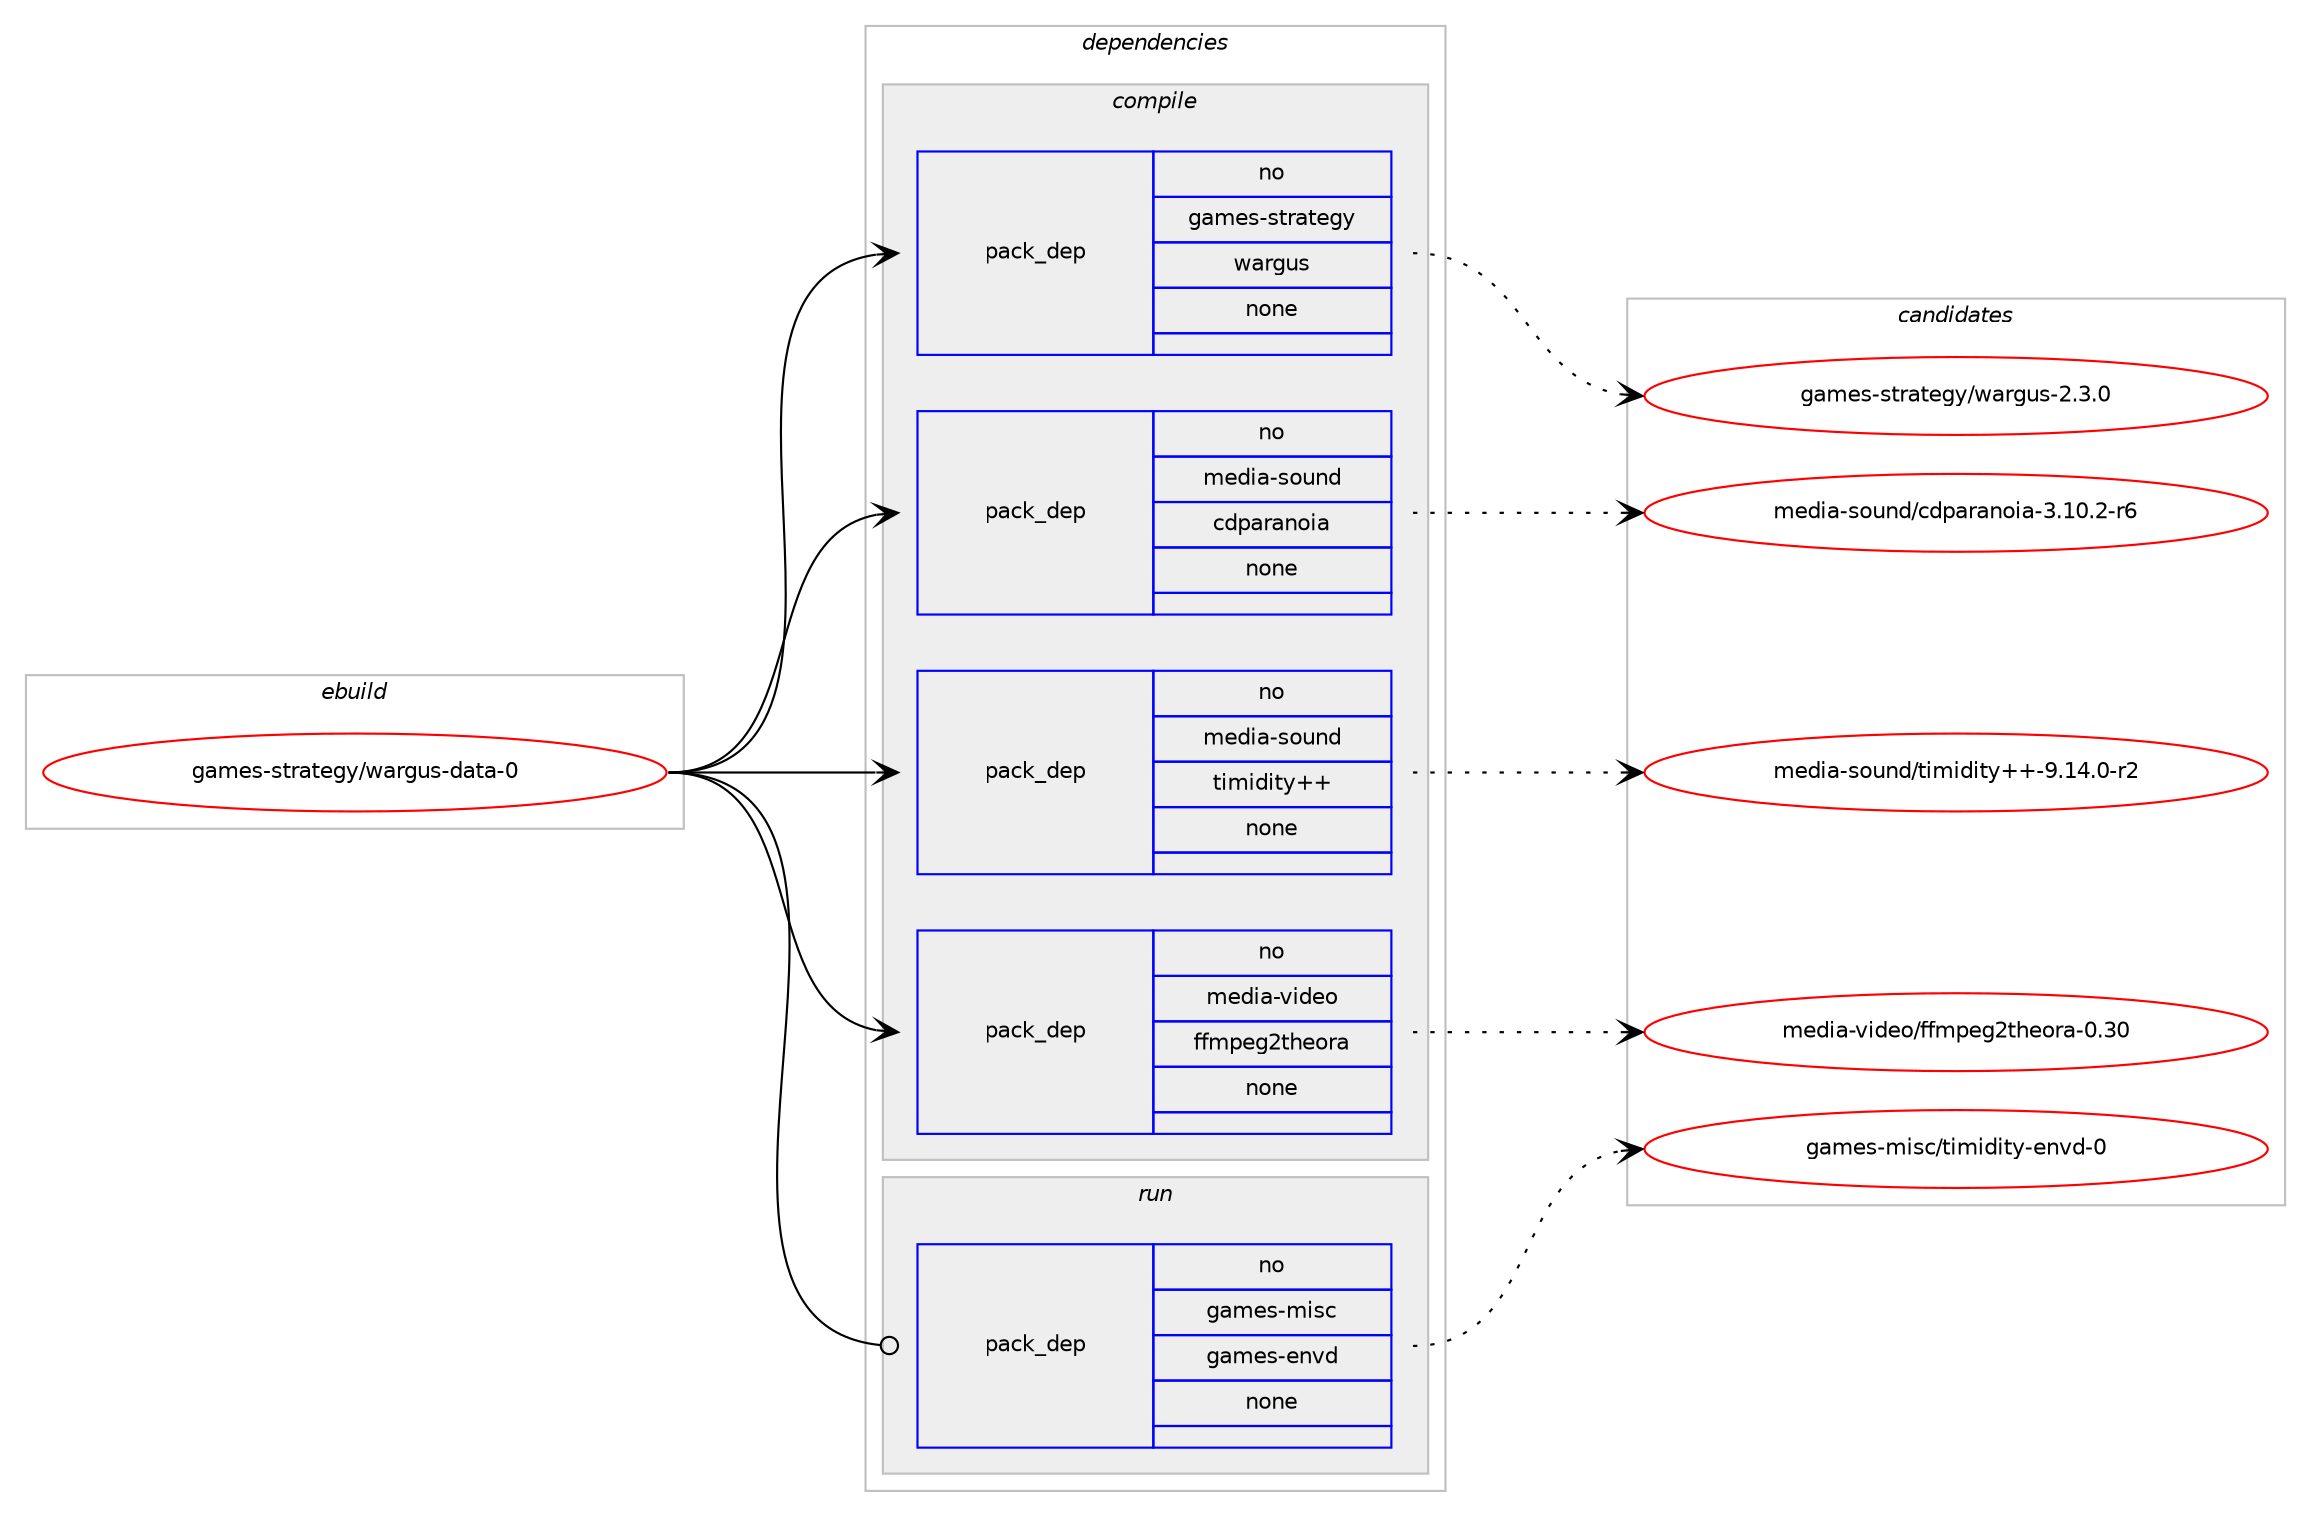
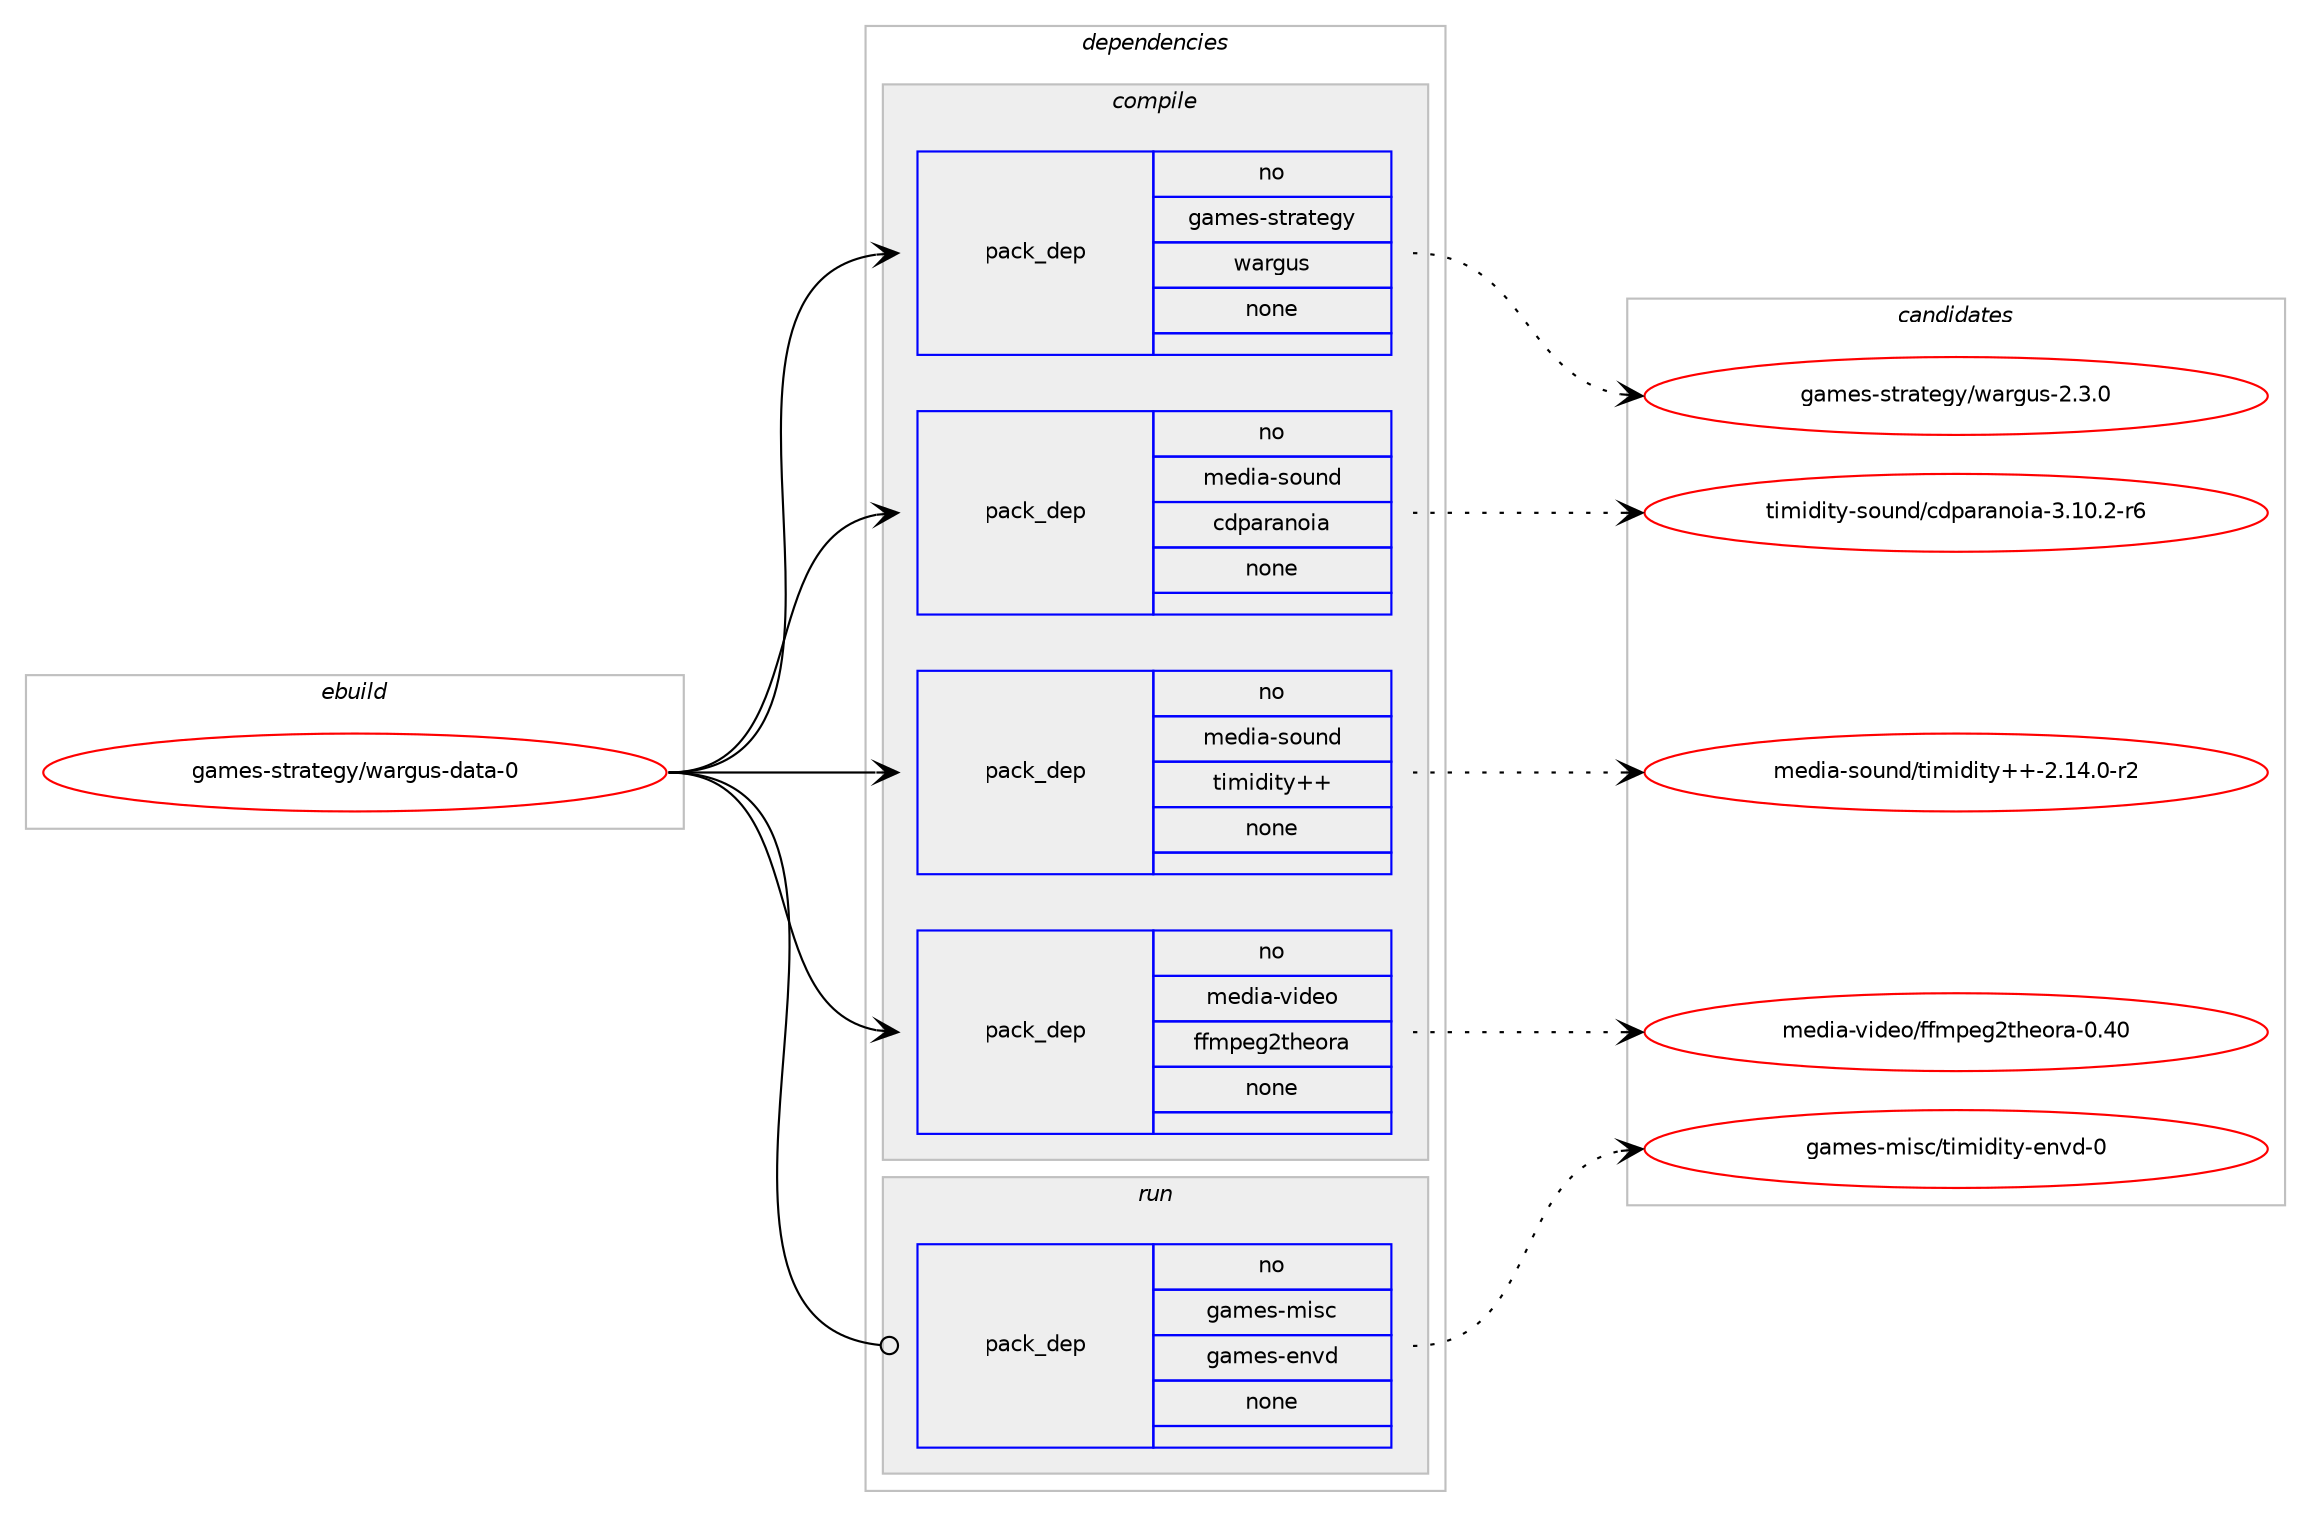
node "media-sound/cdparanoia-3.10.2-r6": label "media-sound/cdparanoia-3.10.2-r6" -> "timidity-sound/cdparanoia-3.10.2-r6"
node "media-sound/timidity++-9.14.0-r2": label "media-sound/timidity++-9.14.0-r2" -> "media-sound/timidity++-2.14.0-r2"
node "media-video/ffmpeg2theora-0.30": label "media-video/ffmpeg2theora-0.30" -> "media-video/ffmpeg2theora-0.40"
